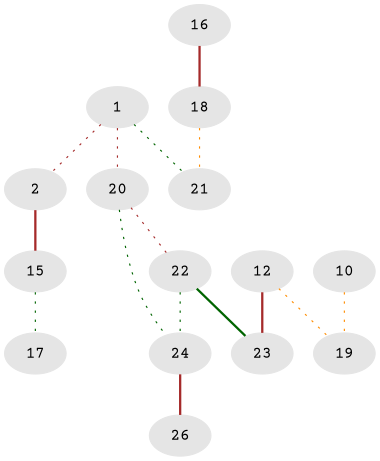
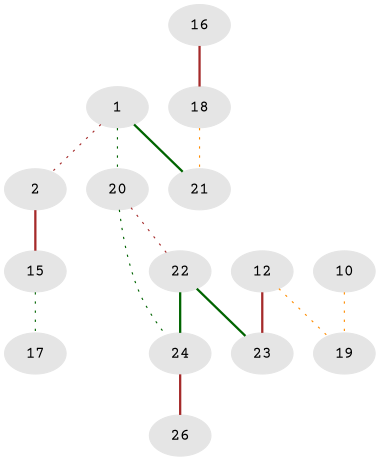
edge "1" -- "20": color brown -> darkgreen
edge "1" -- "21": style dotted -> bold
edge "22" -- "24": style dotted -> bold
